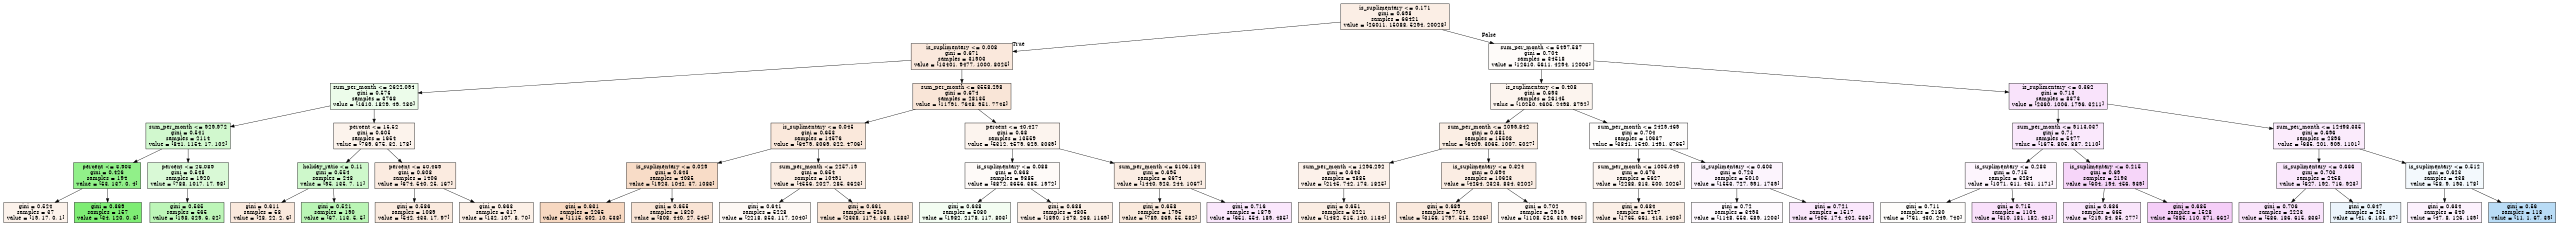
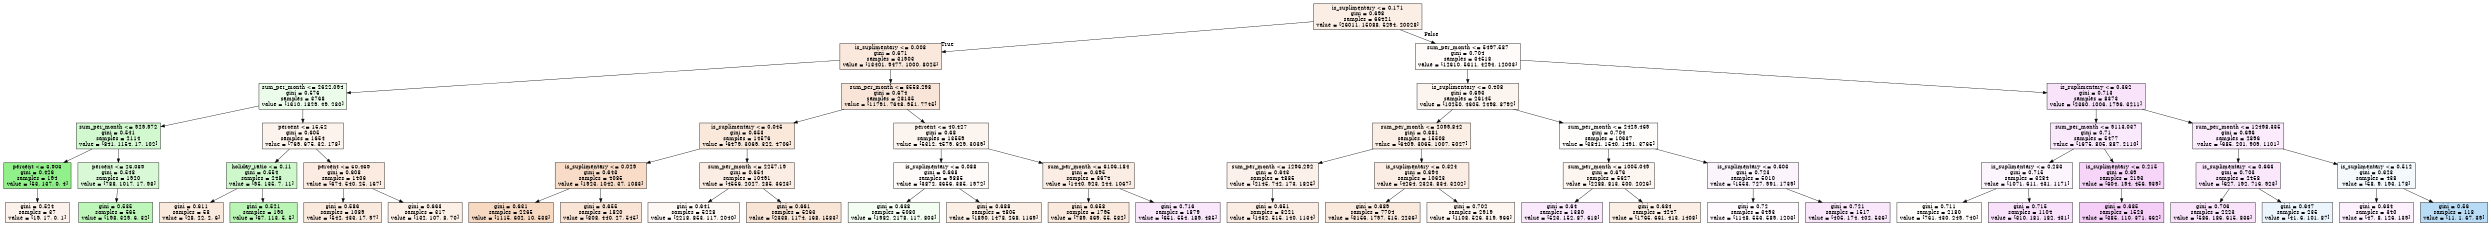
node "gini = 0.369 samples = 157 value = [34, 120, 0, 3]": removed
node "gini = 0.64 samples = 1380 value = [523, 152, 87, 618]": added
node "gini = 0.686 samples = 665 value = [219, 84, 85, 277]": removed
